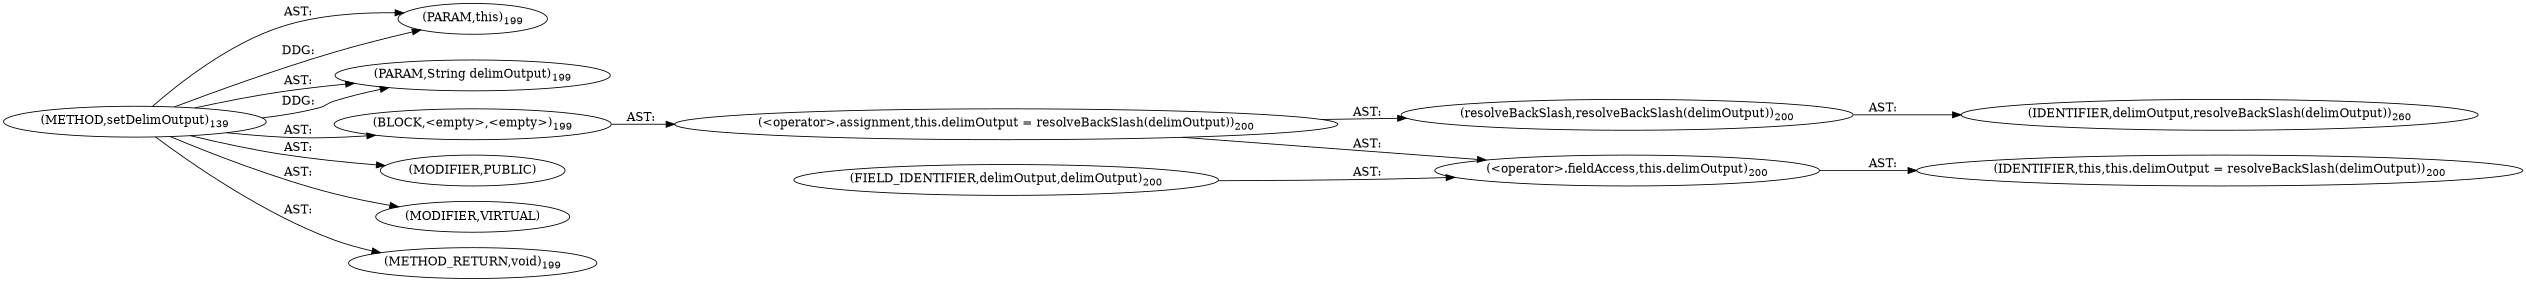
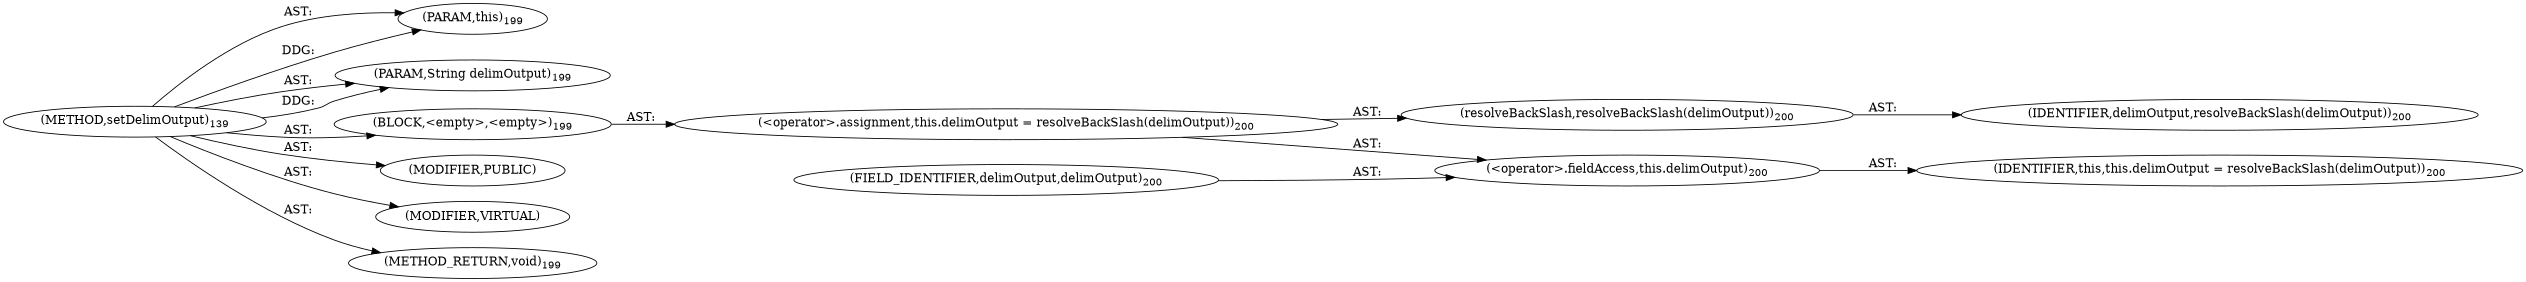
node "(IDENTIFIER,delimOutput,resolveBackSlash(delimOutput))": text "260" -> "200"
